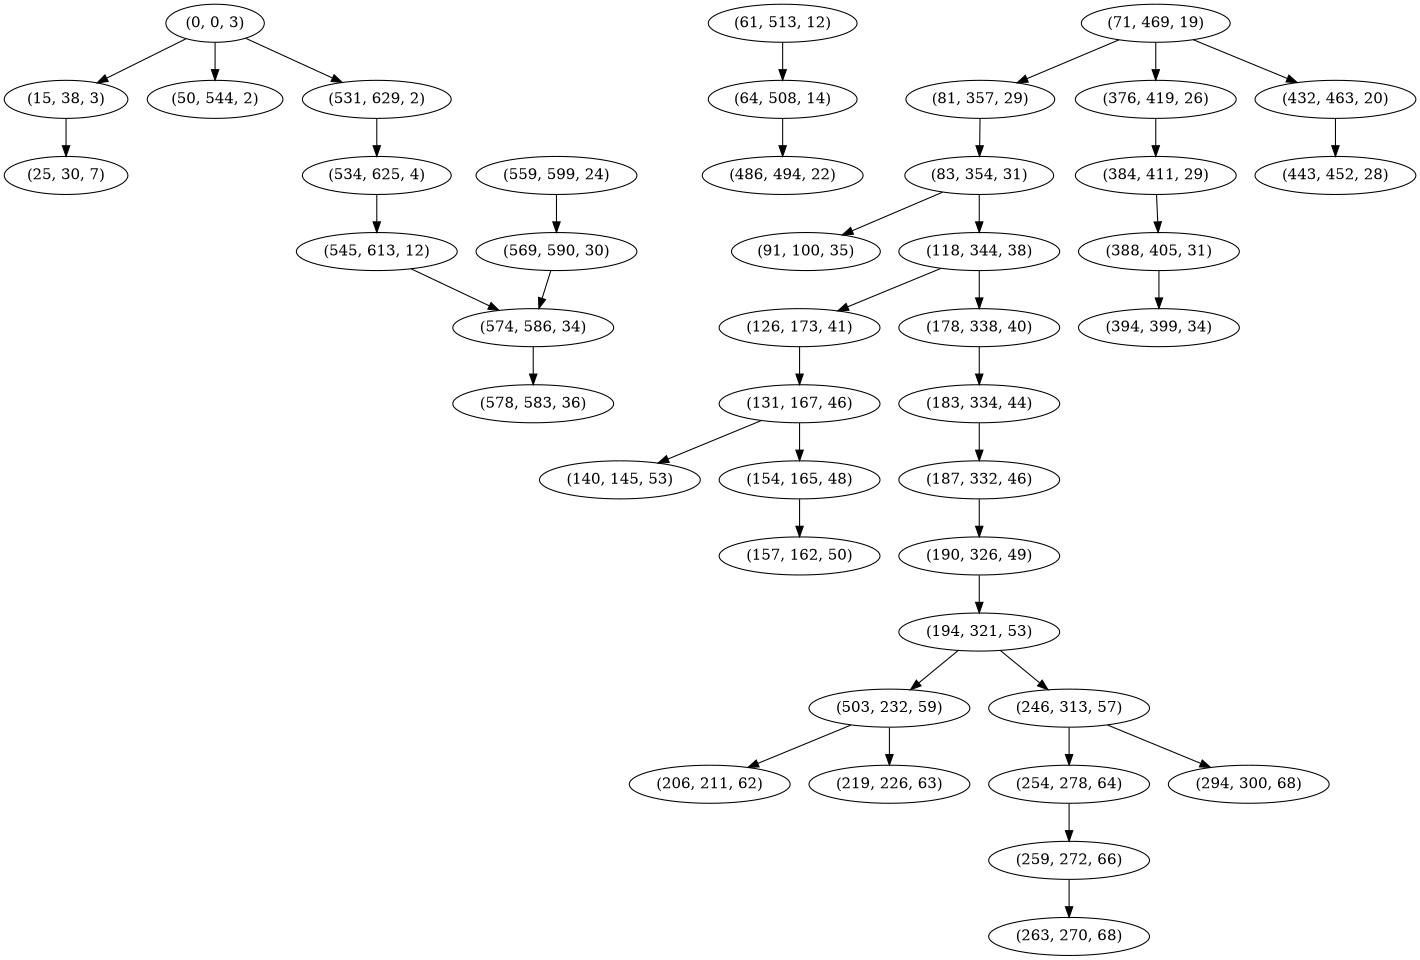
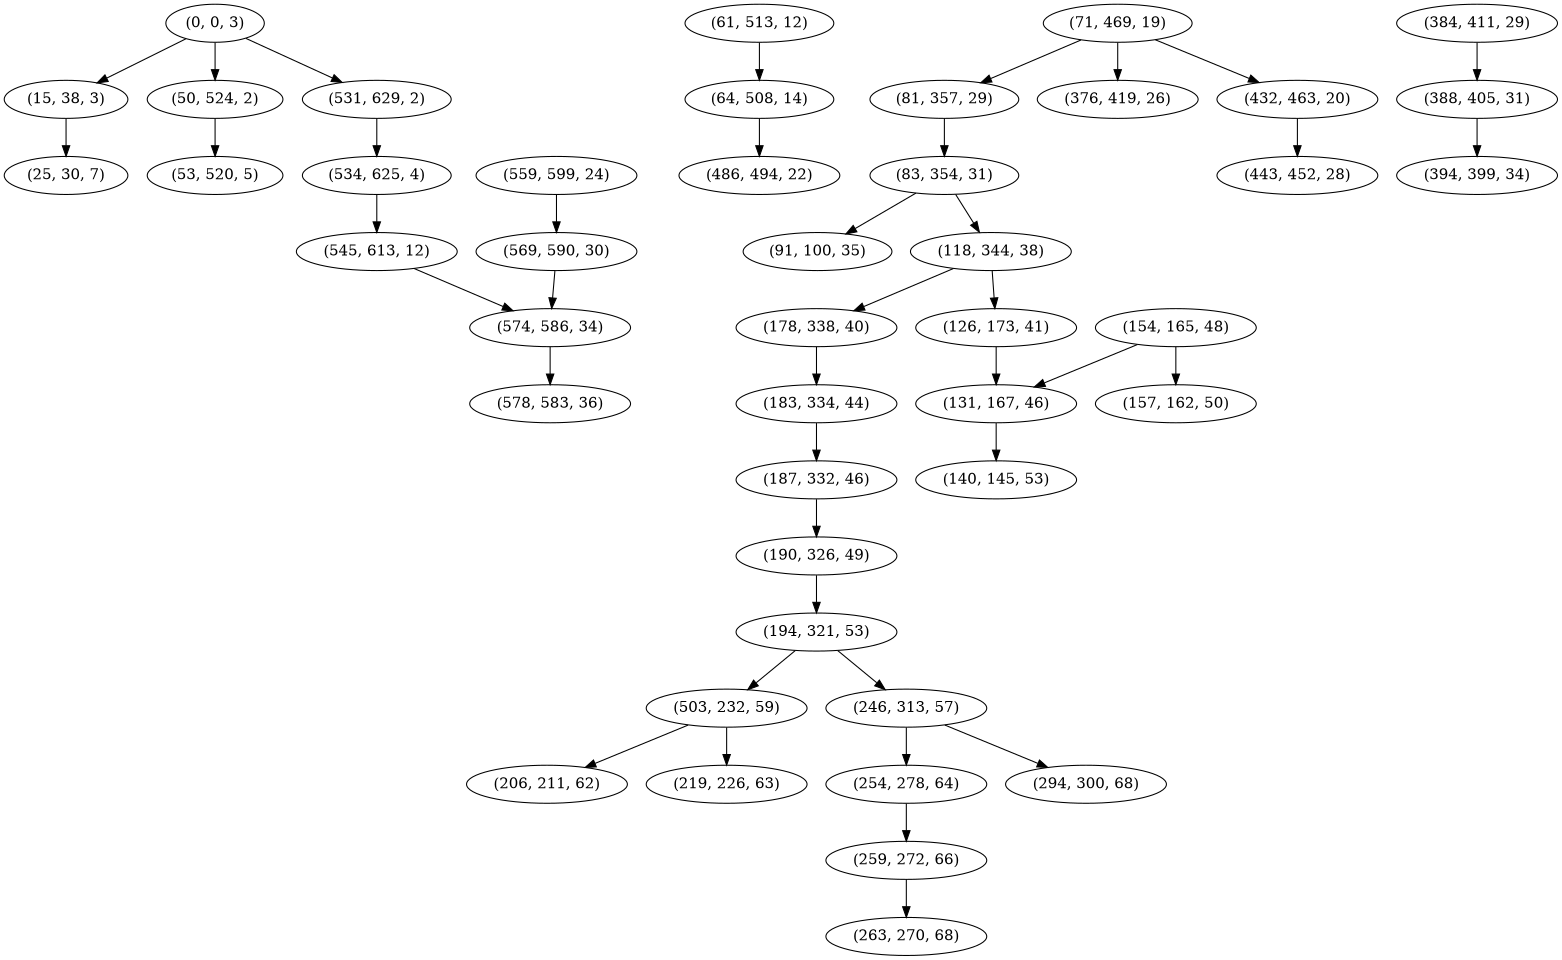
node "(50, 544, 2)": label "(50, 544, 2)" -> "(50, 524, 2)"
edge "(376, 419, 26)" -> "(384, 411, 29)": removed
node "(53, 520, 5)": added
edge "(131, 167, 46)" -> "(154, 165, 48)": reversed
